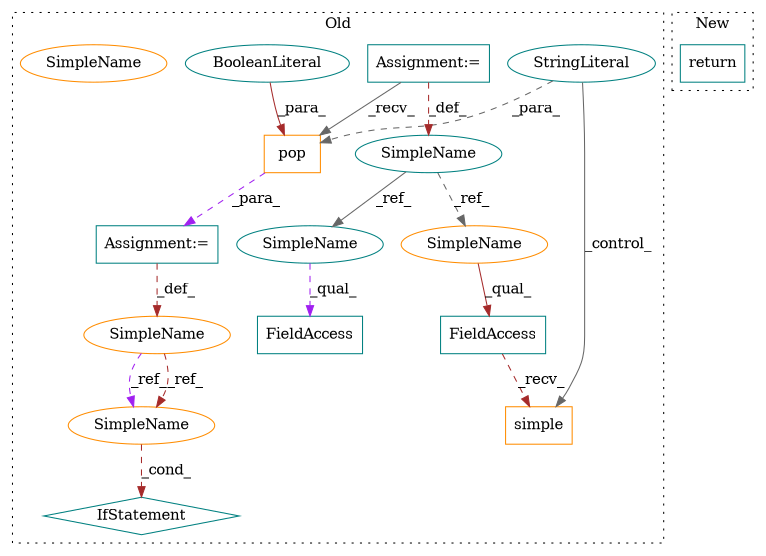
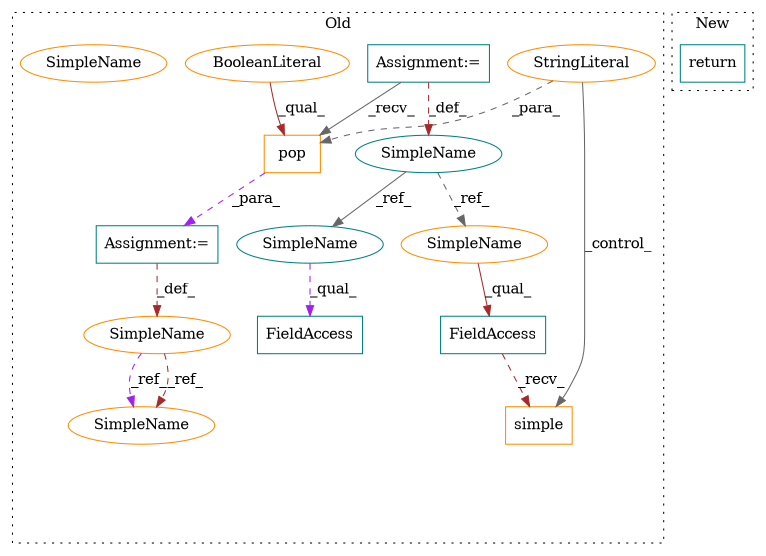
node "BooleanLiteral": color teal -> darkorange
node "StringLiteral": color teal -> darkorange
edge "BooleanLiteral" -> "pop": label "_para_" -> "_qual_"
node "IfStatement": removed
